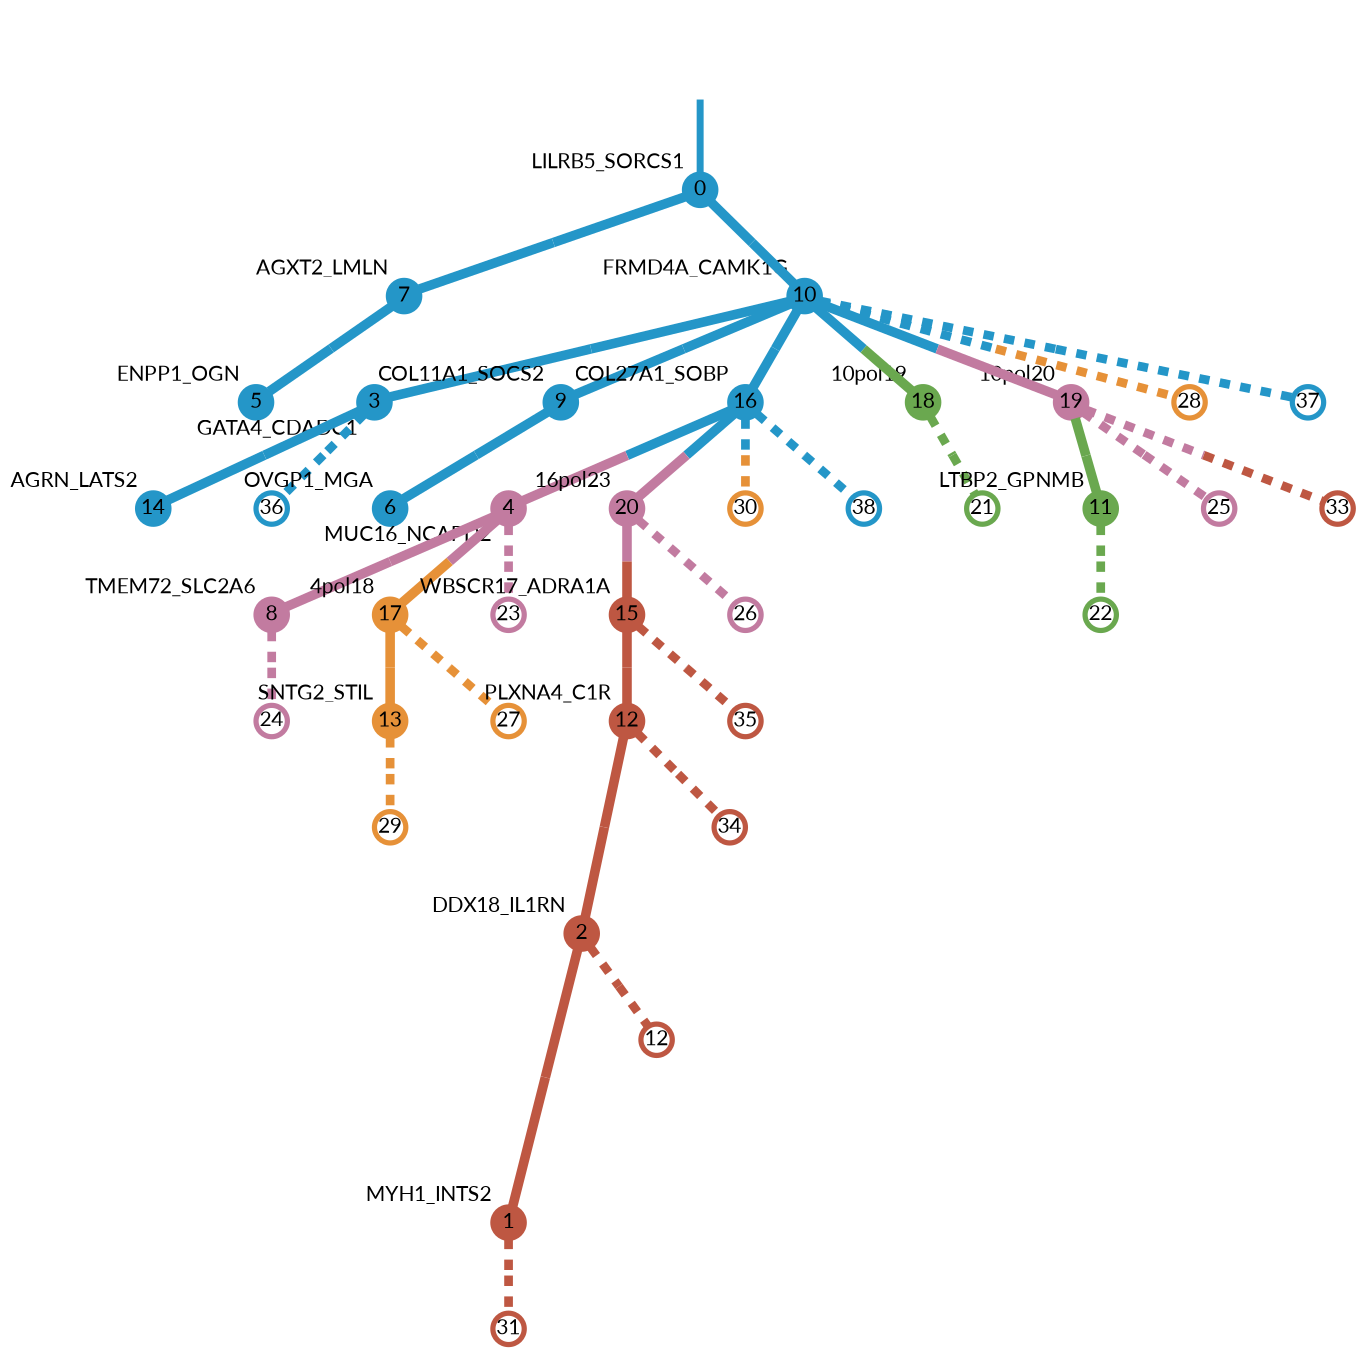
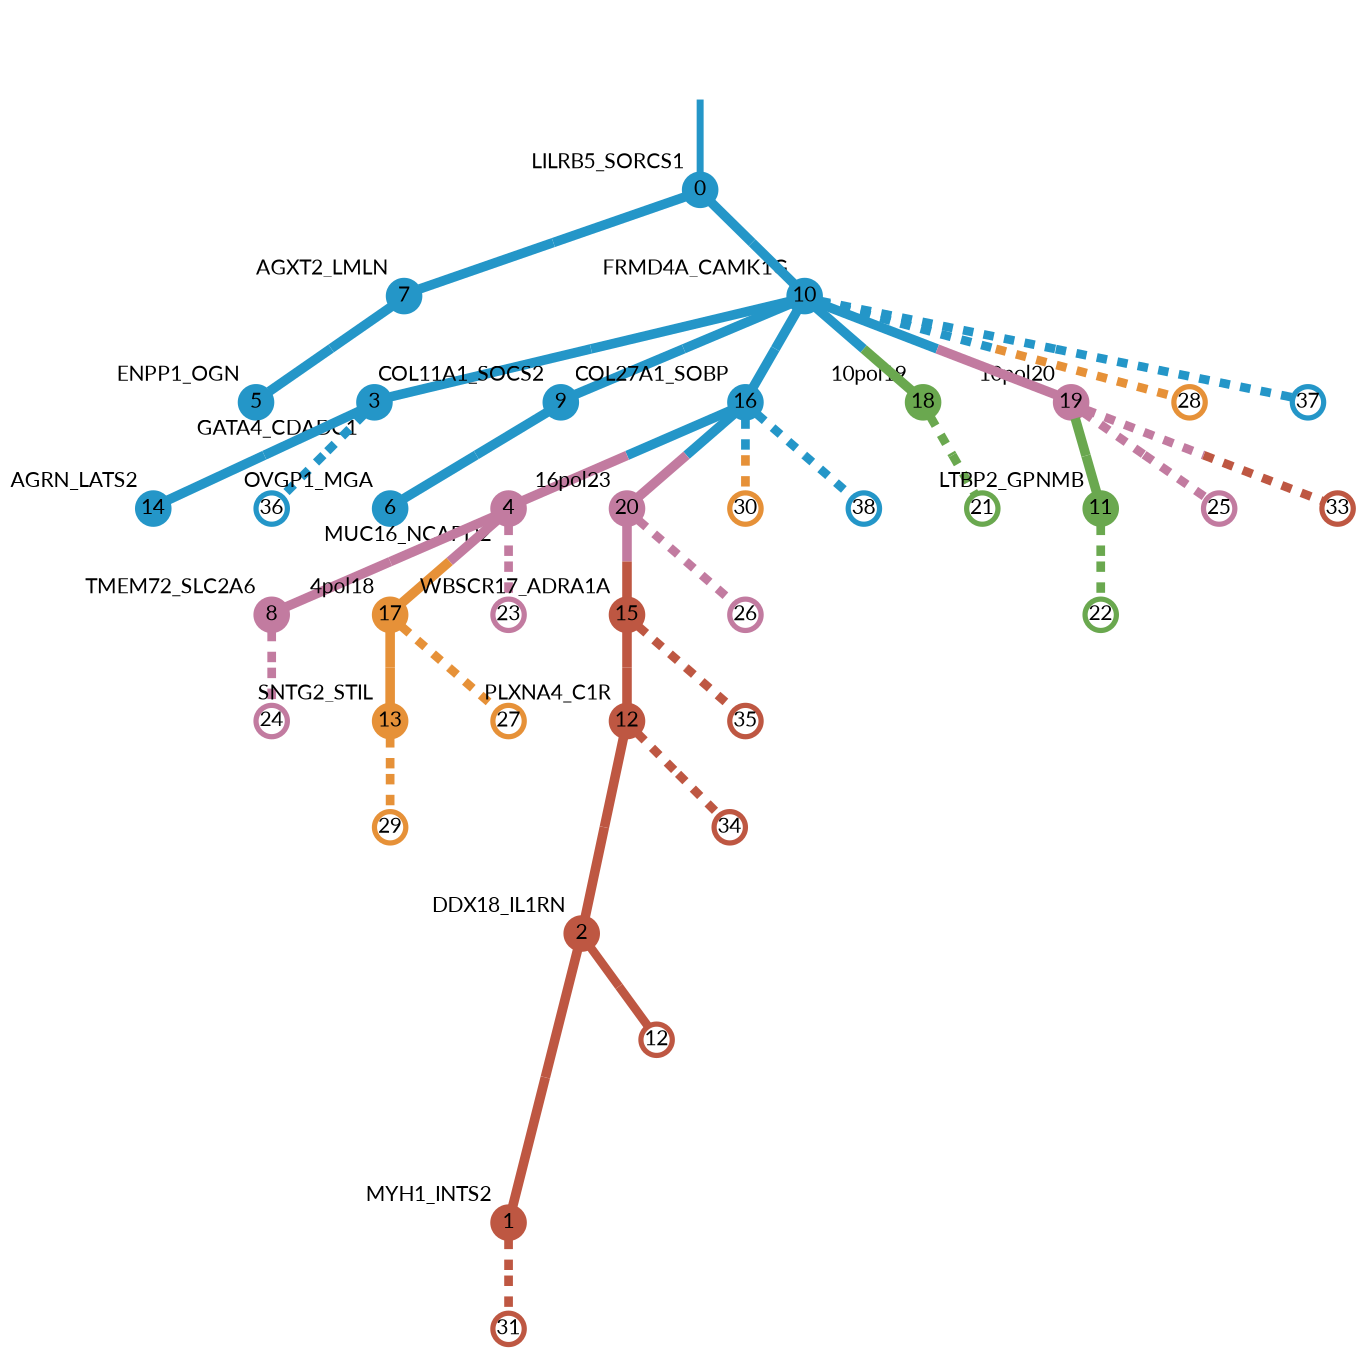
edge "2 DDX18_IL1RN" -> "12": style dashed -> solid
